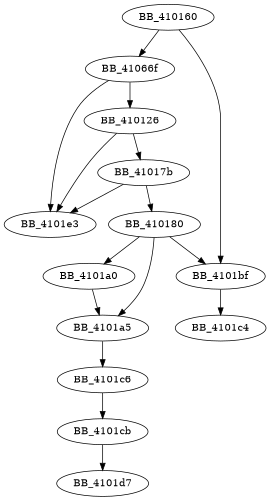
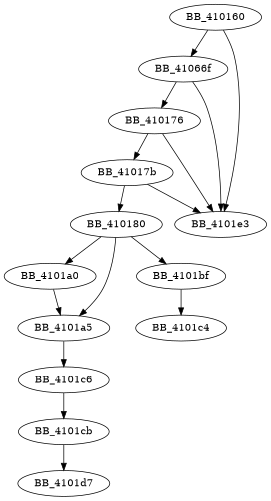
node "BB_410126": label "BB_410126" -> "BB_410176"
edge "BB_410160" -> "BB_4101bf": now "BB_410160" -> "BB_4101e3"
